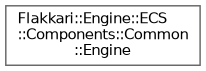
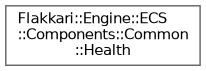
node "Flakkari::Engine::ECS ::Components::Common ::Engine": label "Flakkari::Engine::ECS ::Components::Common ::Engine" -> "Flakkari::Engine::ECS ::Components::Common ::Health"
